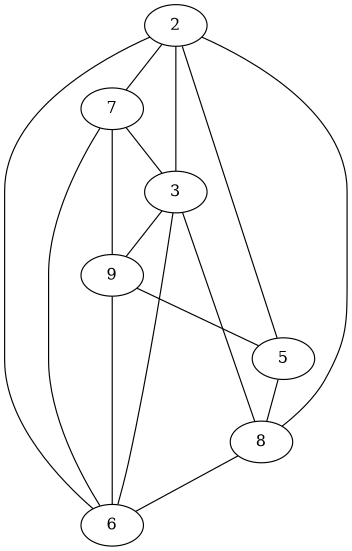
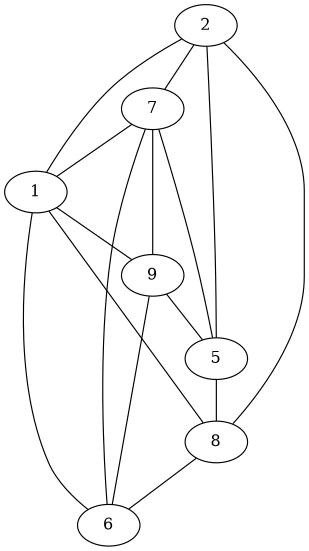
node "3": label "3" -> "1"
edge "7" -- "5": added
edge "2" -- "6": removed
